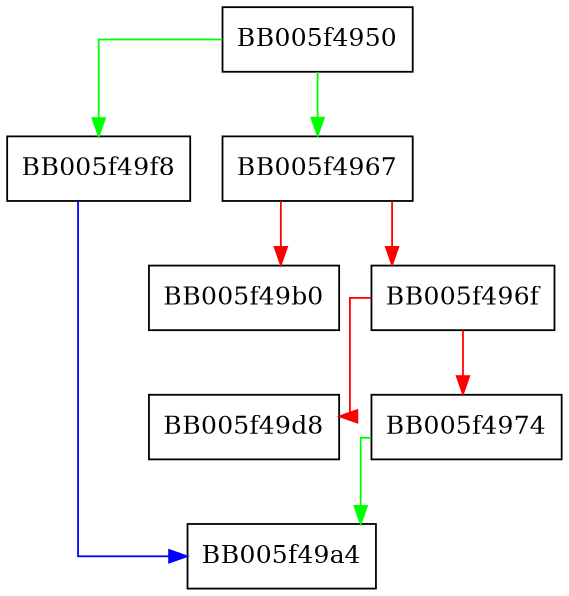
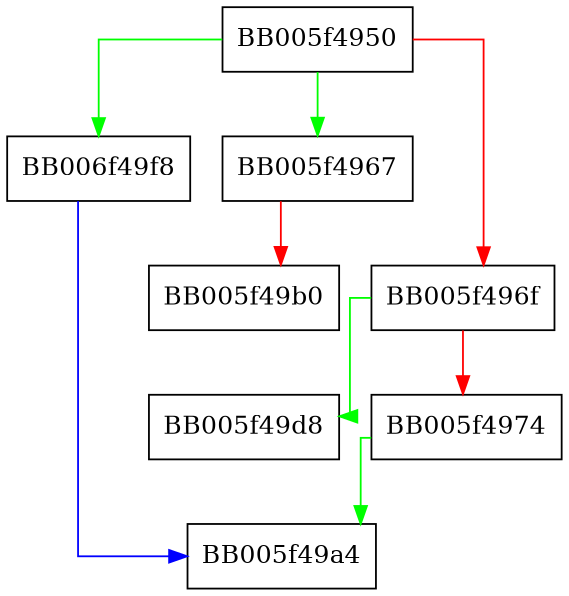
node "BB005f49f8": label "BB005f49f8" -> "BB006f49f8"
edge "BB005f4967" -> "BB005f496f": now "BB005f4950" -> "BB005f496f"
edge "BB005f496f" -> "BB005f49d8": color red -> green
